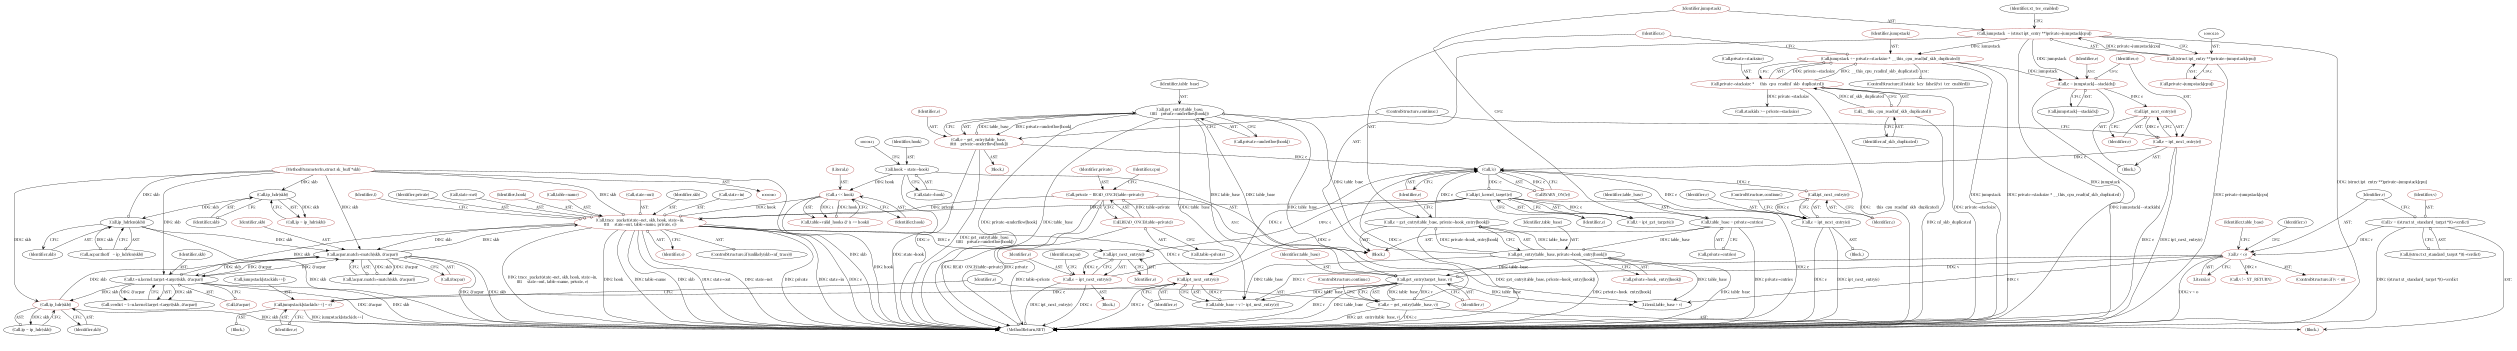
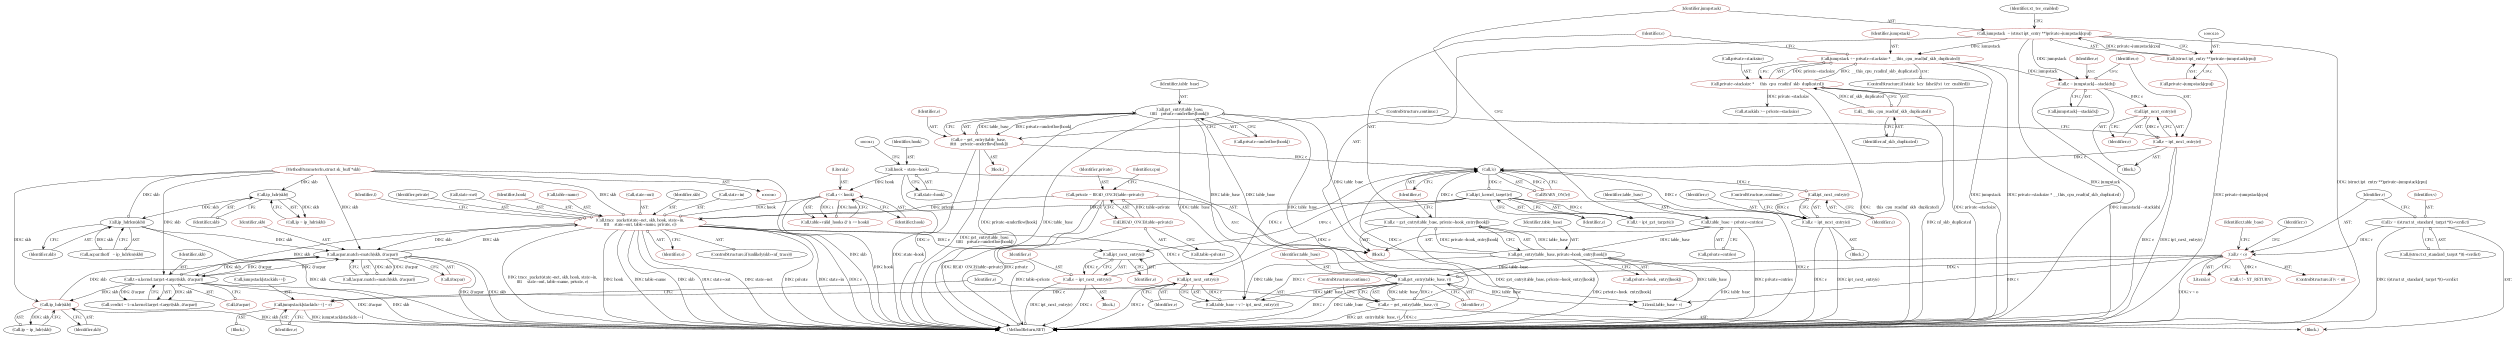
node "(Identifier,acpar)": removed
node "(Call,get_entry(target_base, v))": label "(Call,get_entry(target_base, v))" -> "(Call,get_entry(table_base, v))"
